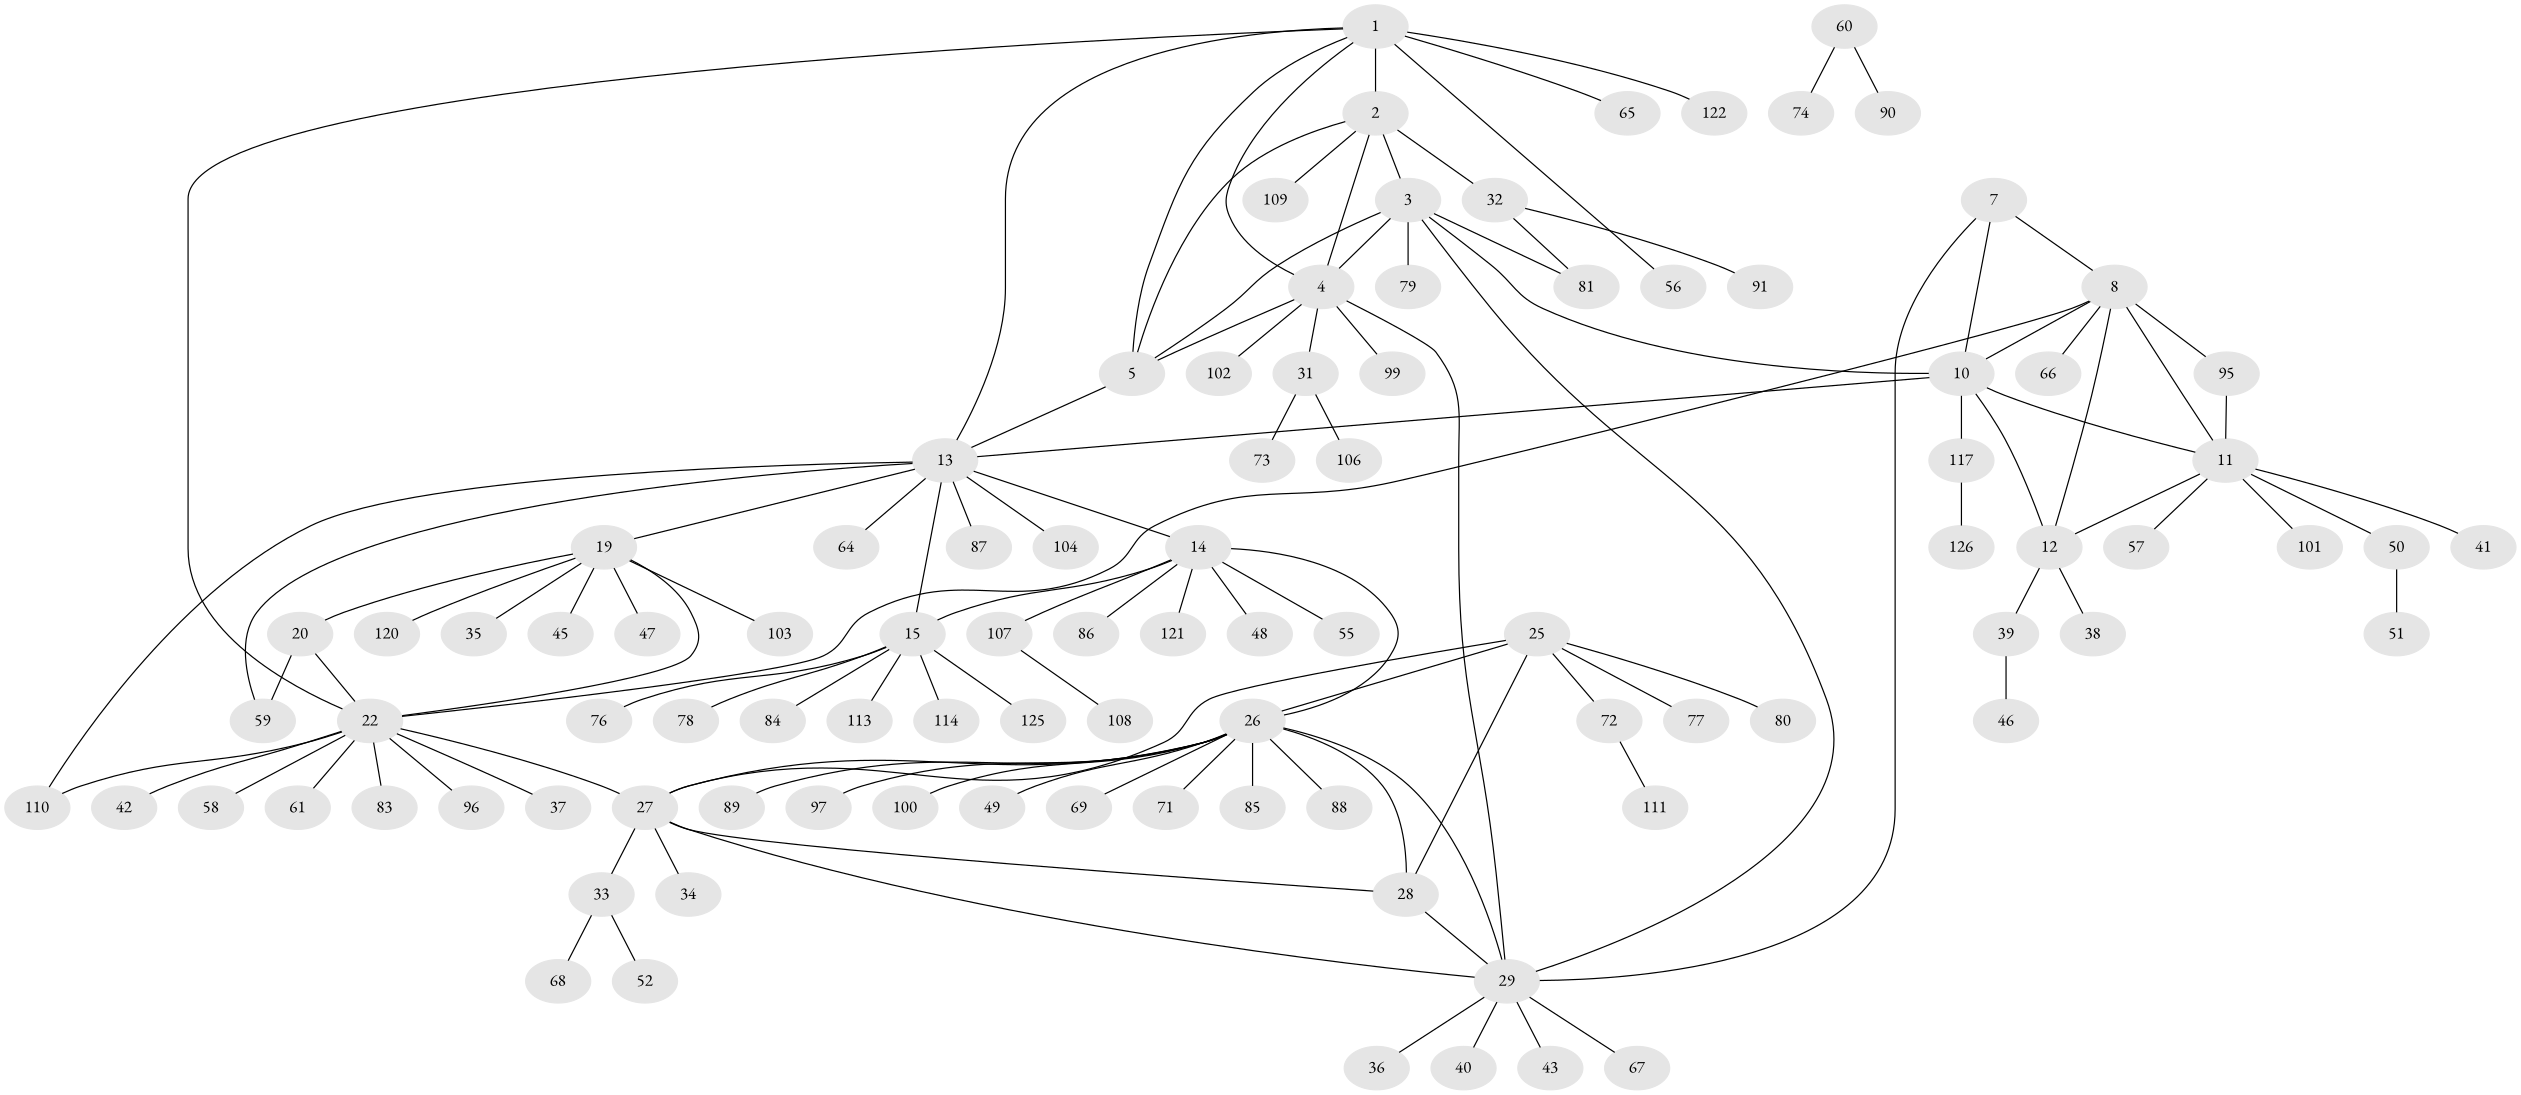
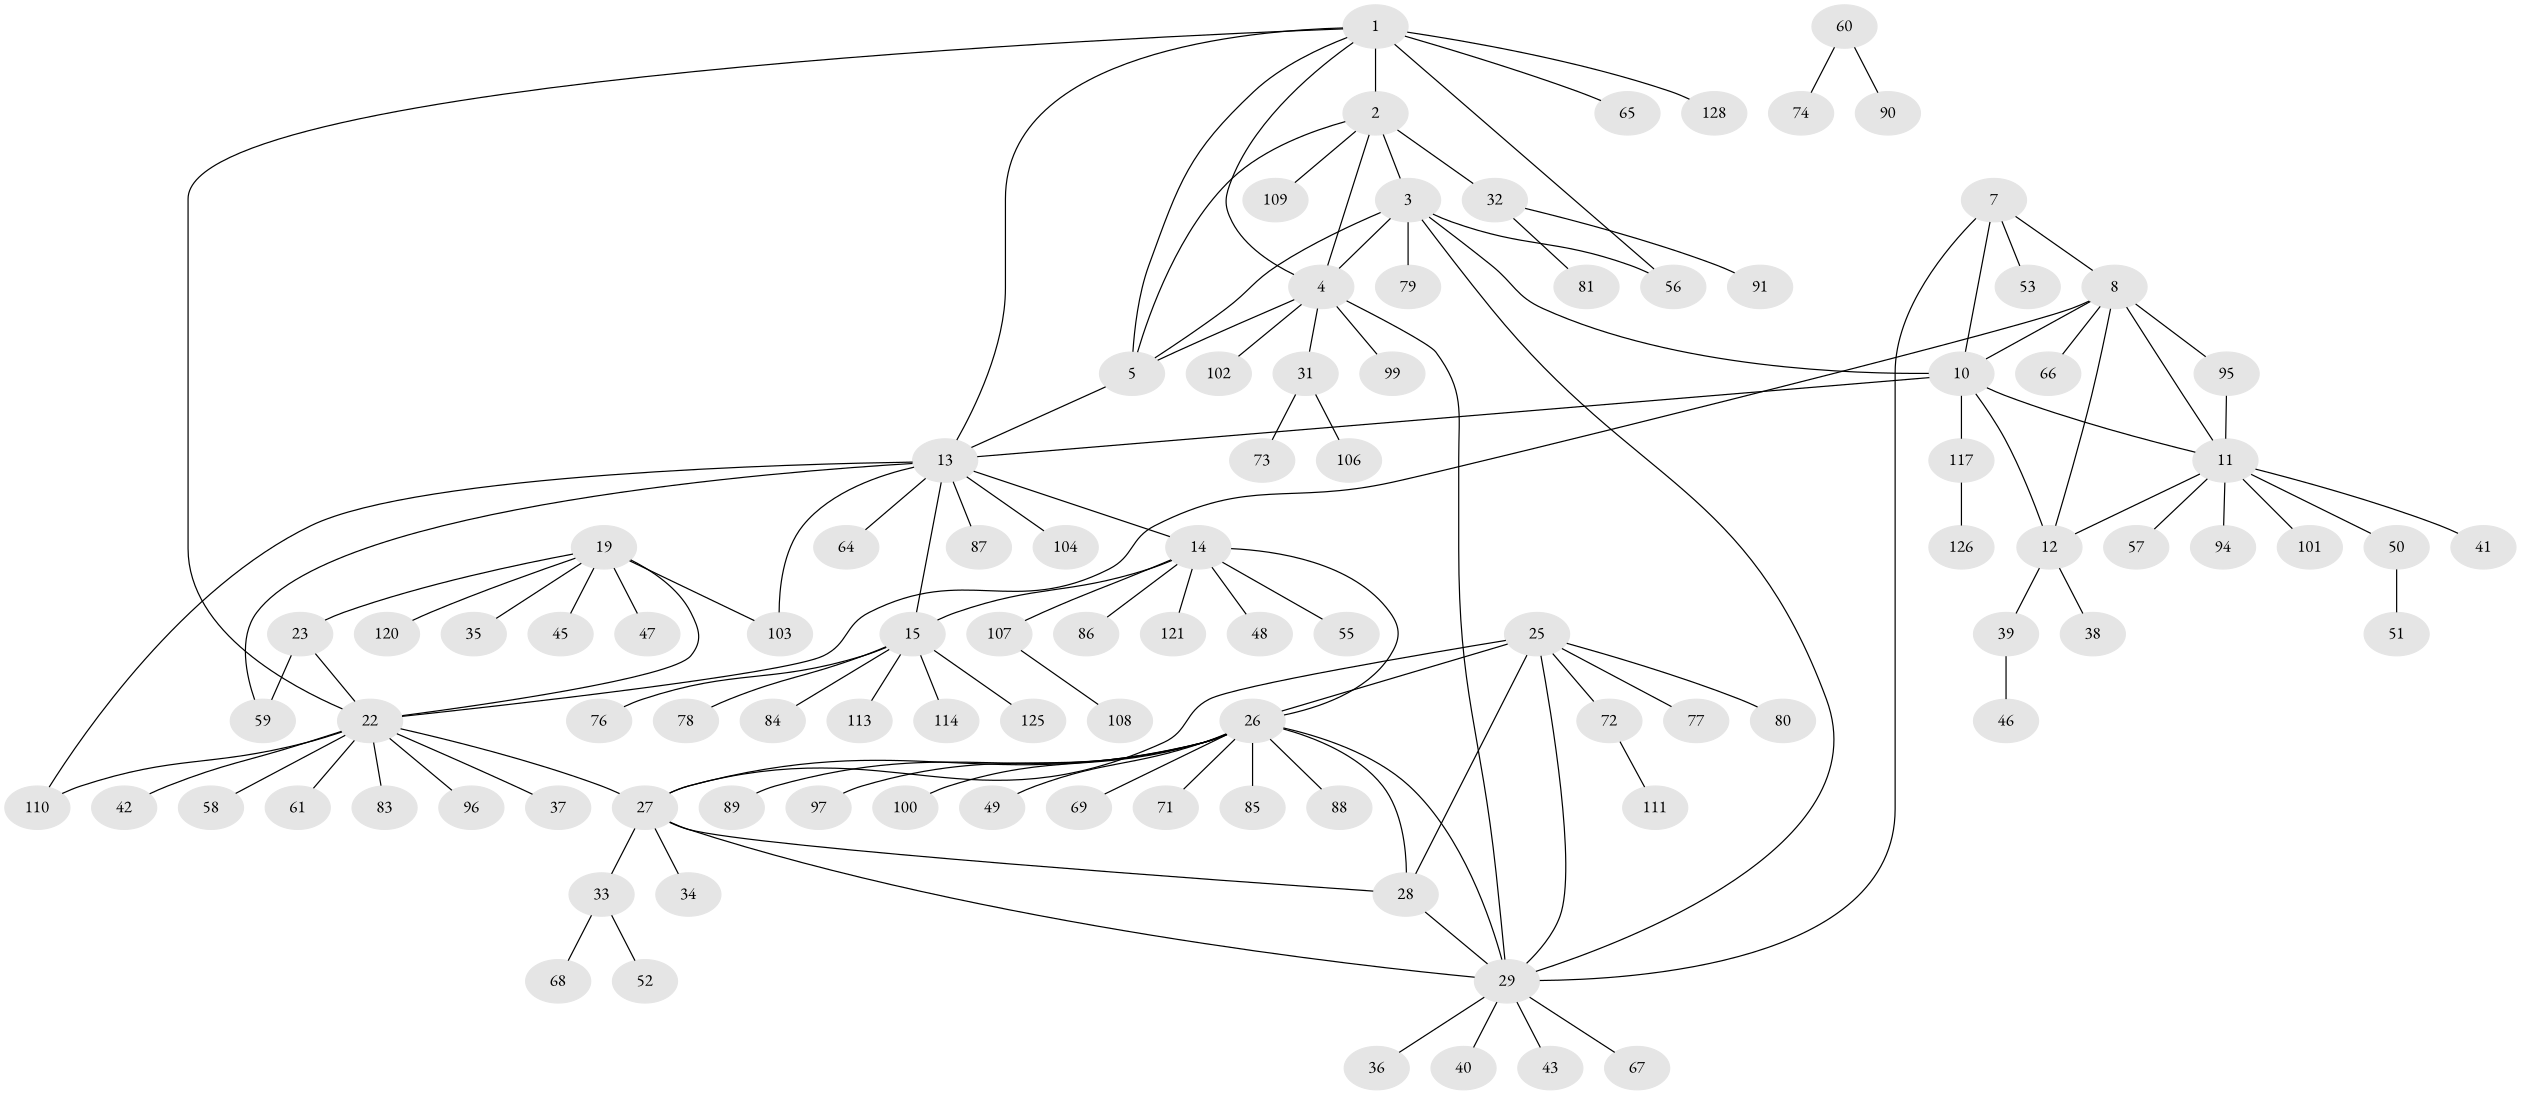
node "122": label "122" -> "128"
edge "3" -- "81": now "3" -- "56"
node "53": added
edge "13" -- "19": now "13" -- "103"
node "94": added
node "20": label "20" -> "23"
edge "25" -- "29": added
